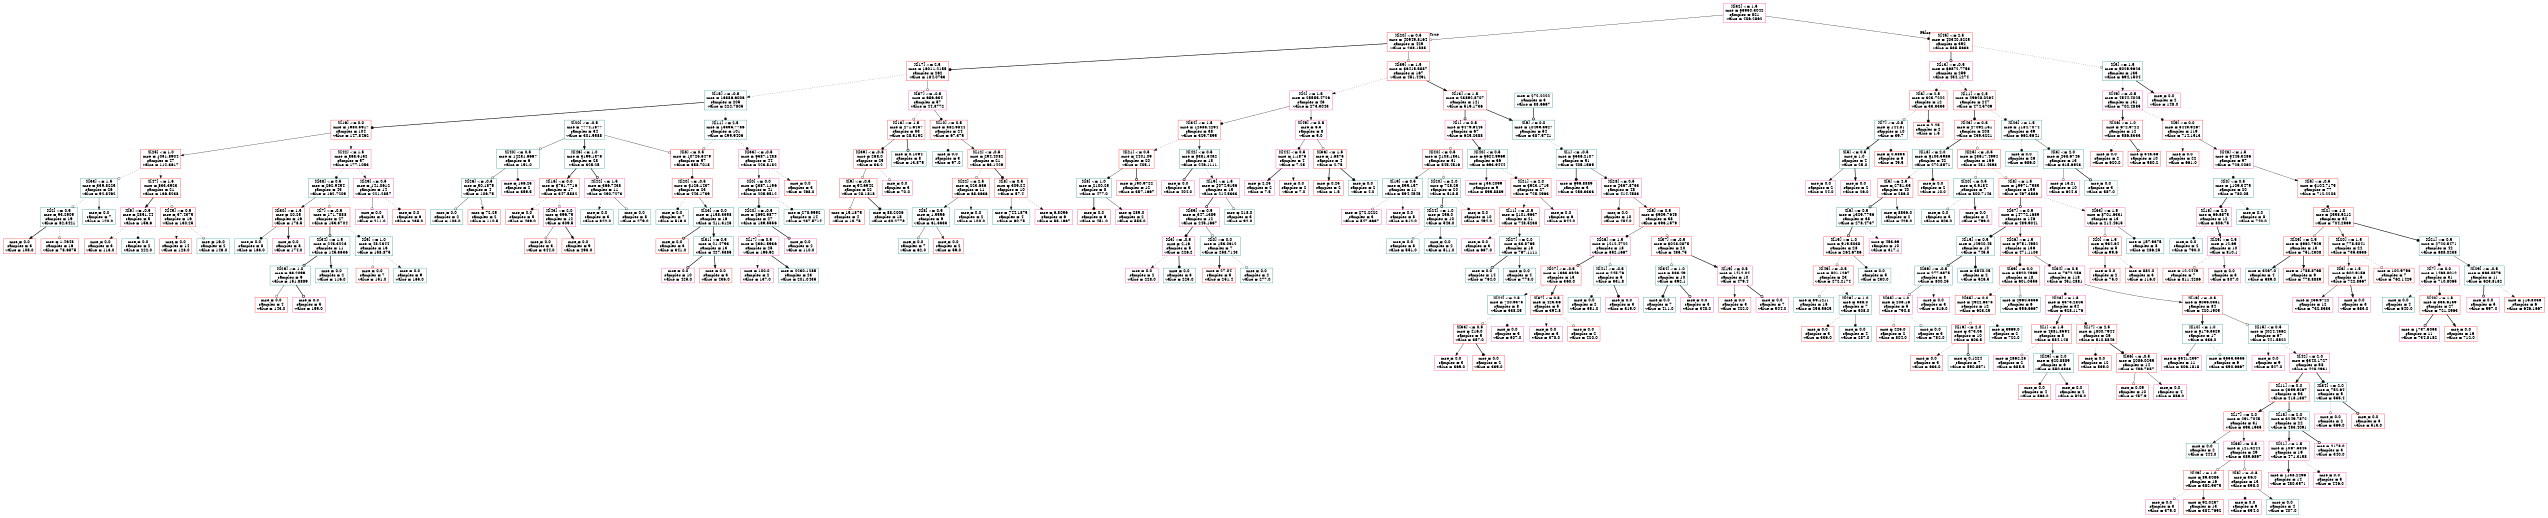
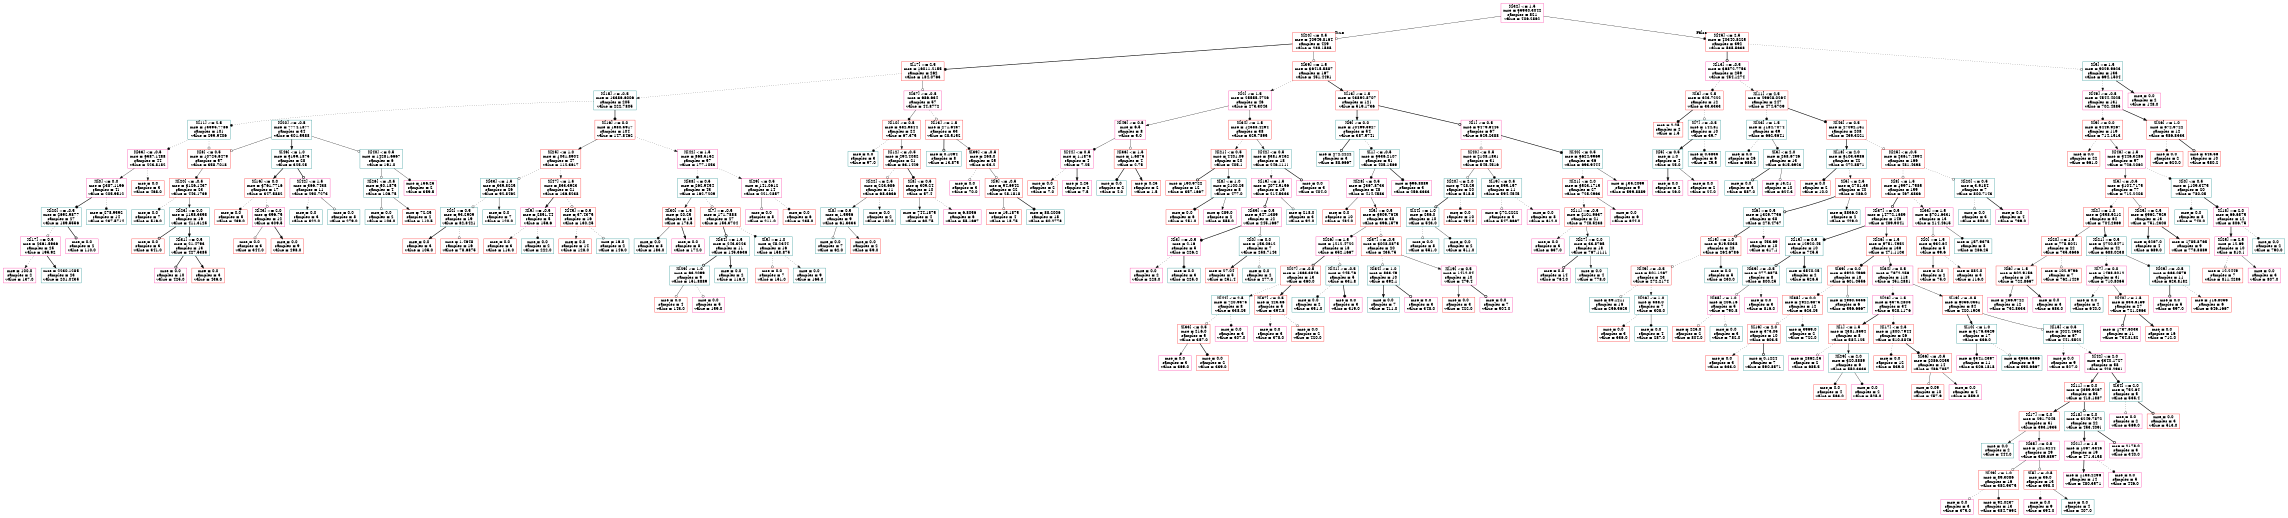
edge "mse = 272.2222 samples = 3 value = 88.6667" -> "X[9] <= 0.0 mse = 10499.3927 samples = 54 value = 387.5741": reversed
node "mse = 0.5833 samples = 6 value = 49.5": color red -> teal
edge "X[40] <= 0.5 mse = 2108.1831 samples = 31 value = 545.4516" -> "X[20] <= 2.0 mse = 728.25 samples = 20 value = 518.5": style dotted -> solid
edge "X[2] <= 1.0 mse = 2558.5212 samples = 64 value = 704.2969" -> "X[25] <= 2.5 mse = 3962.7929 samples = 13 value = 751.2308": now "X[5] <= -0.5 mse = 3104.7175 samples = 77 value = 712.2208" -> "X[25] <= 2.5 mse = 3962.7929 samples = 13 value = 751.2308"
edge "X[37] <= -0.5 mse = 3028.0875 samples = 20 value = 435.75" -> "X[19] <= 0.5 mse = 1412.04 samples = 10 value = 479.4": style bold -> solid
node "mse = 0.0 samples = 14 value = 764.0": color teal -> deeppink
edge "X[29] <= 1.0 mse = 63.2099 samples = 9 value = 151.8889" -> "mse = 0.0 samples = 5 value = 159.0": style bold -> dotted
edge "X[34] <= 1.0 mse = 833.49 samples = 10 value = 392.1" -> "mse = 0.0 samples = 7 value = 411.0": arrowhead dot -> normal
